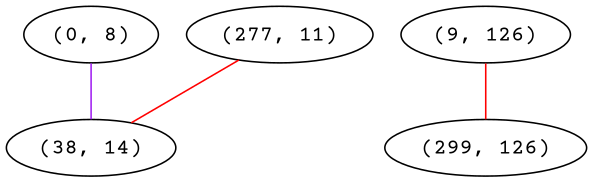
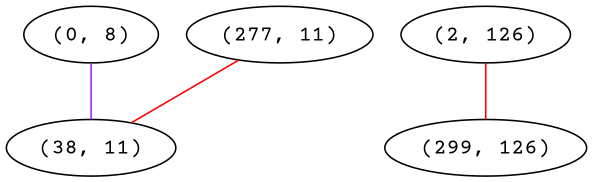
node "(9, 126)": label "(9, 126)" -> "(2, 126)"
node "(38, 14)": label "(38, 14)" -> "(38, 11)"
